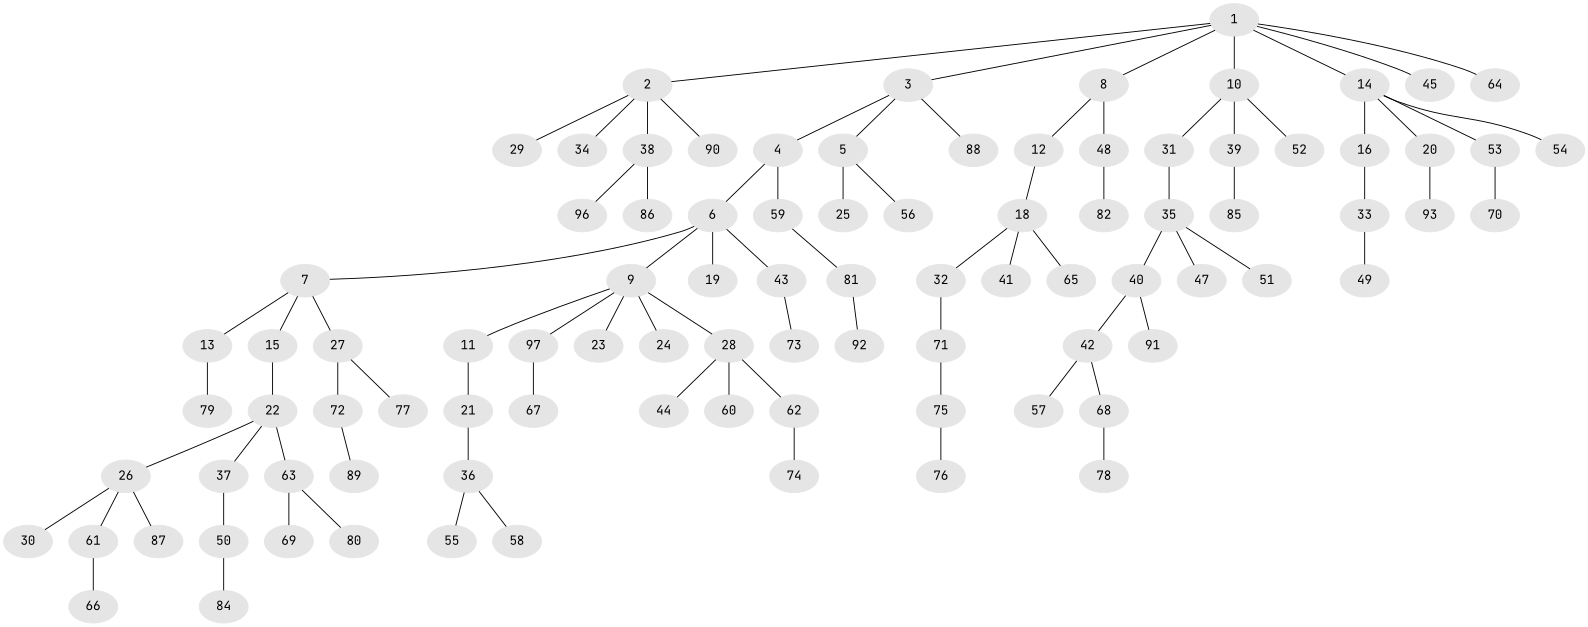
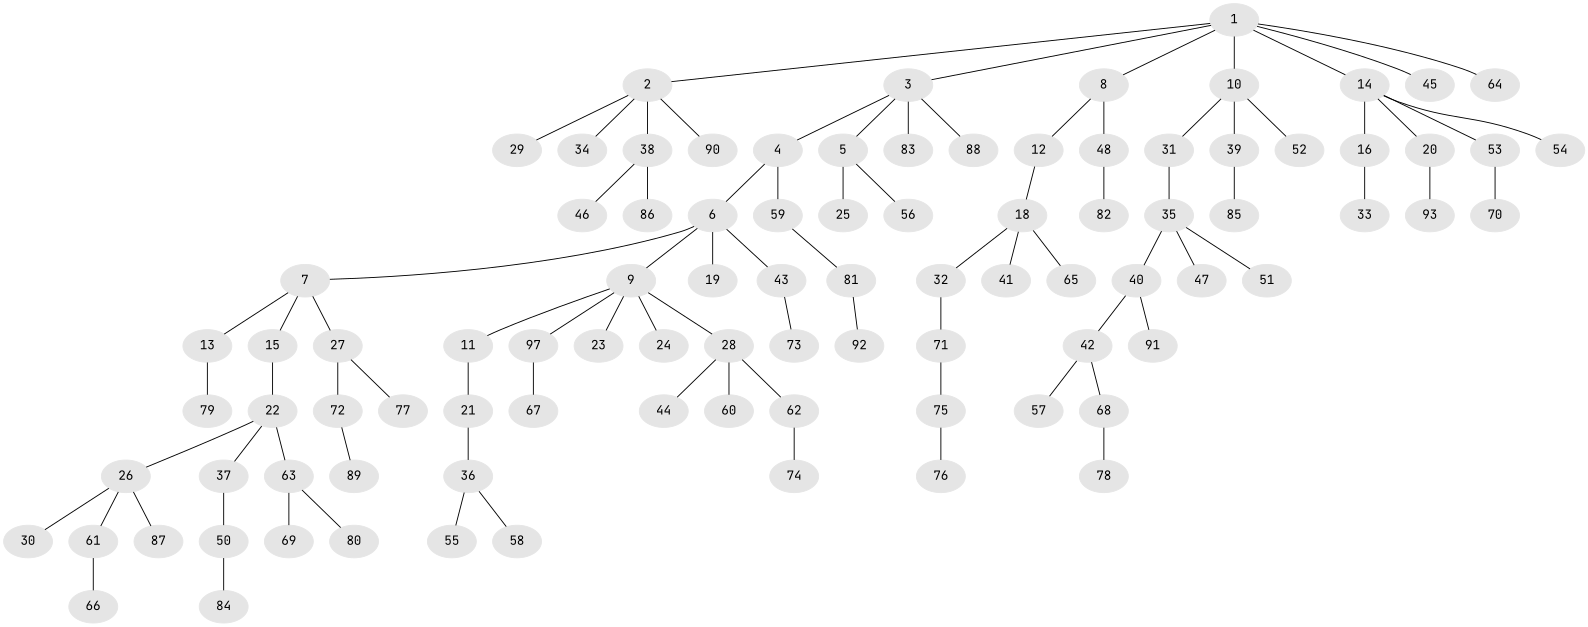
node "83": added
node "96": label "96" -> "46"
node "49": removed
